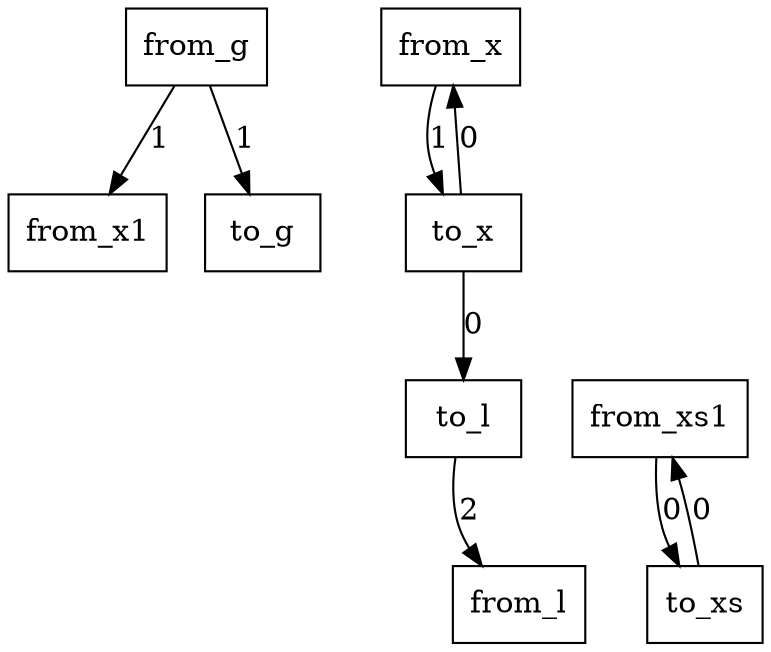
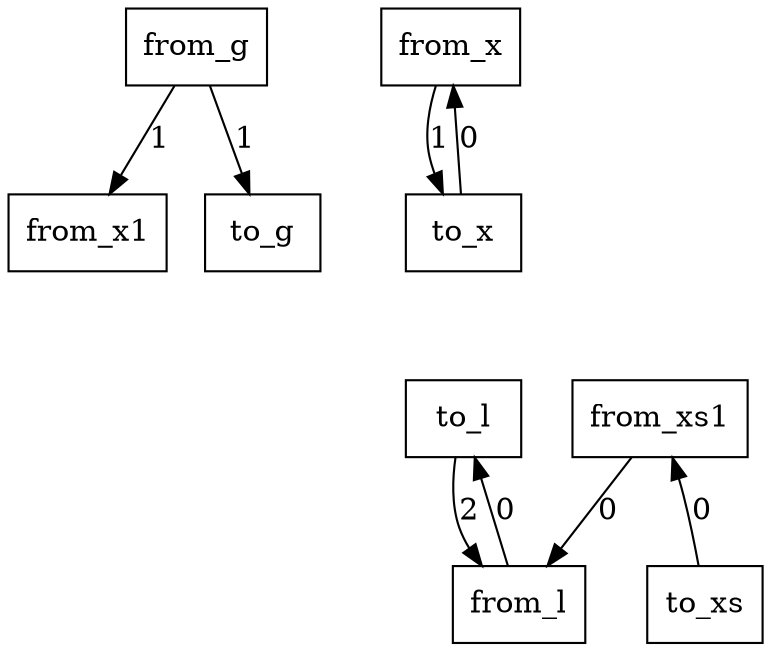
edge "to_x" -> "to_l": now "from_l" -> "to_l"
edge "from_xs1" -> "to_xs": now "from_xs1" -> "from_l"
